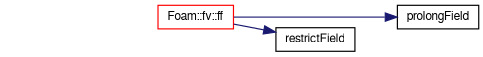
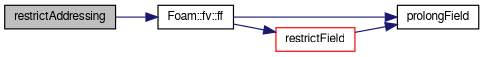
node "restrictAddressing": added
node "Foam::fv::ff": color red -> black
edge "restrictField" -> "prolongField": added
node "restrictField": color black -> red
